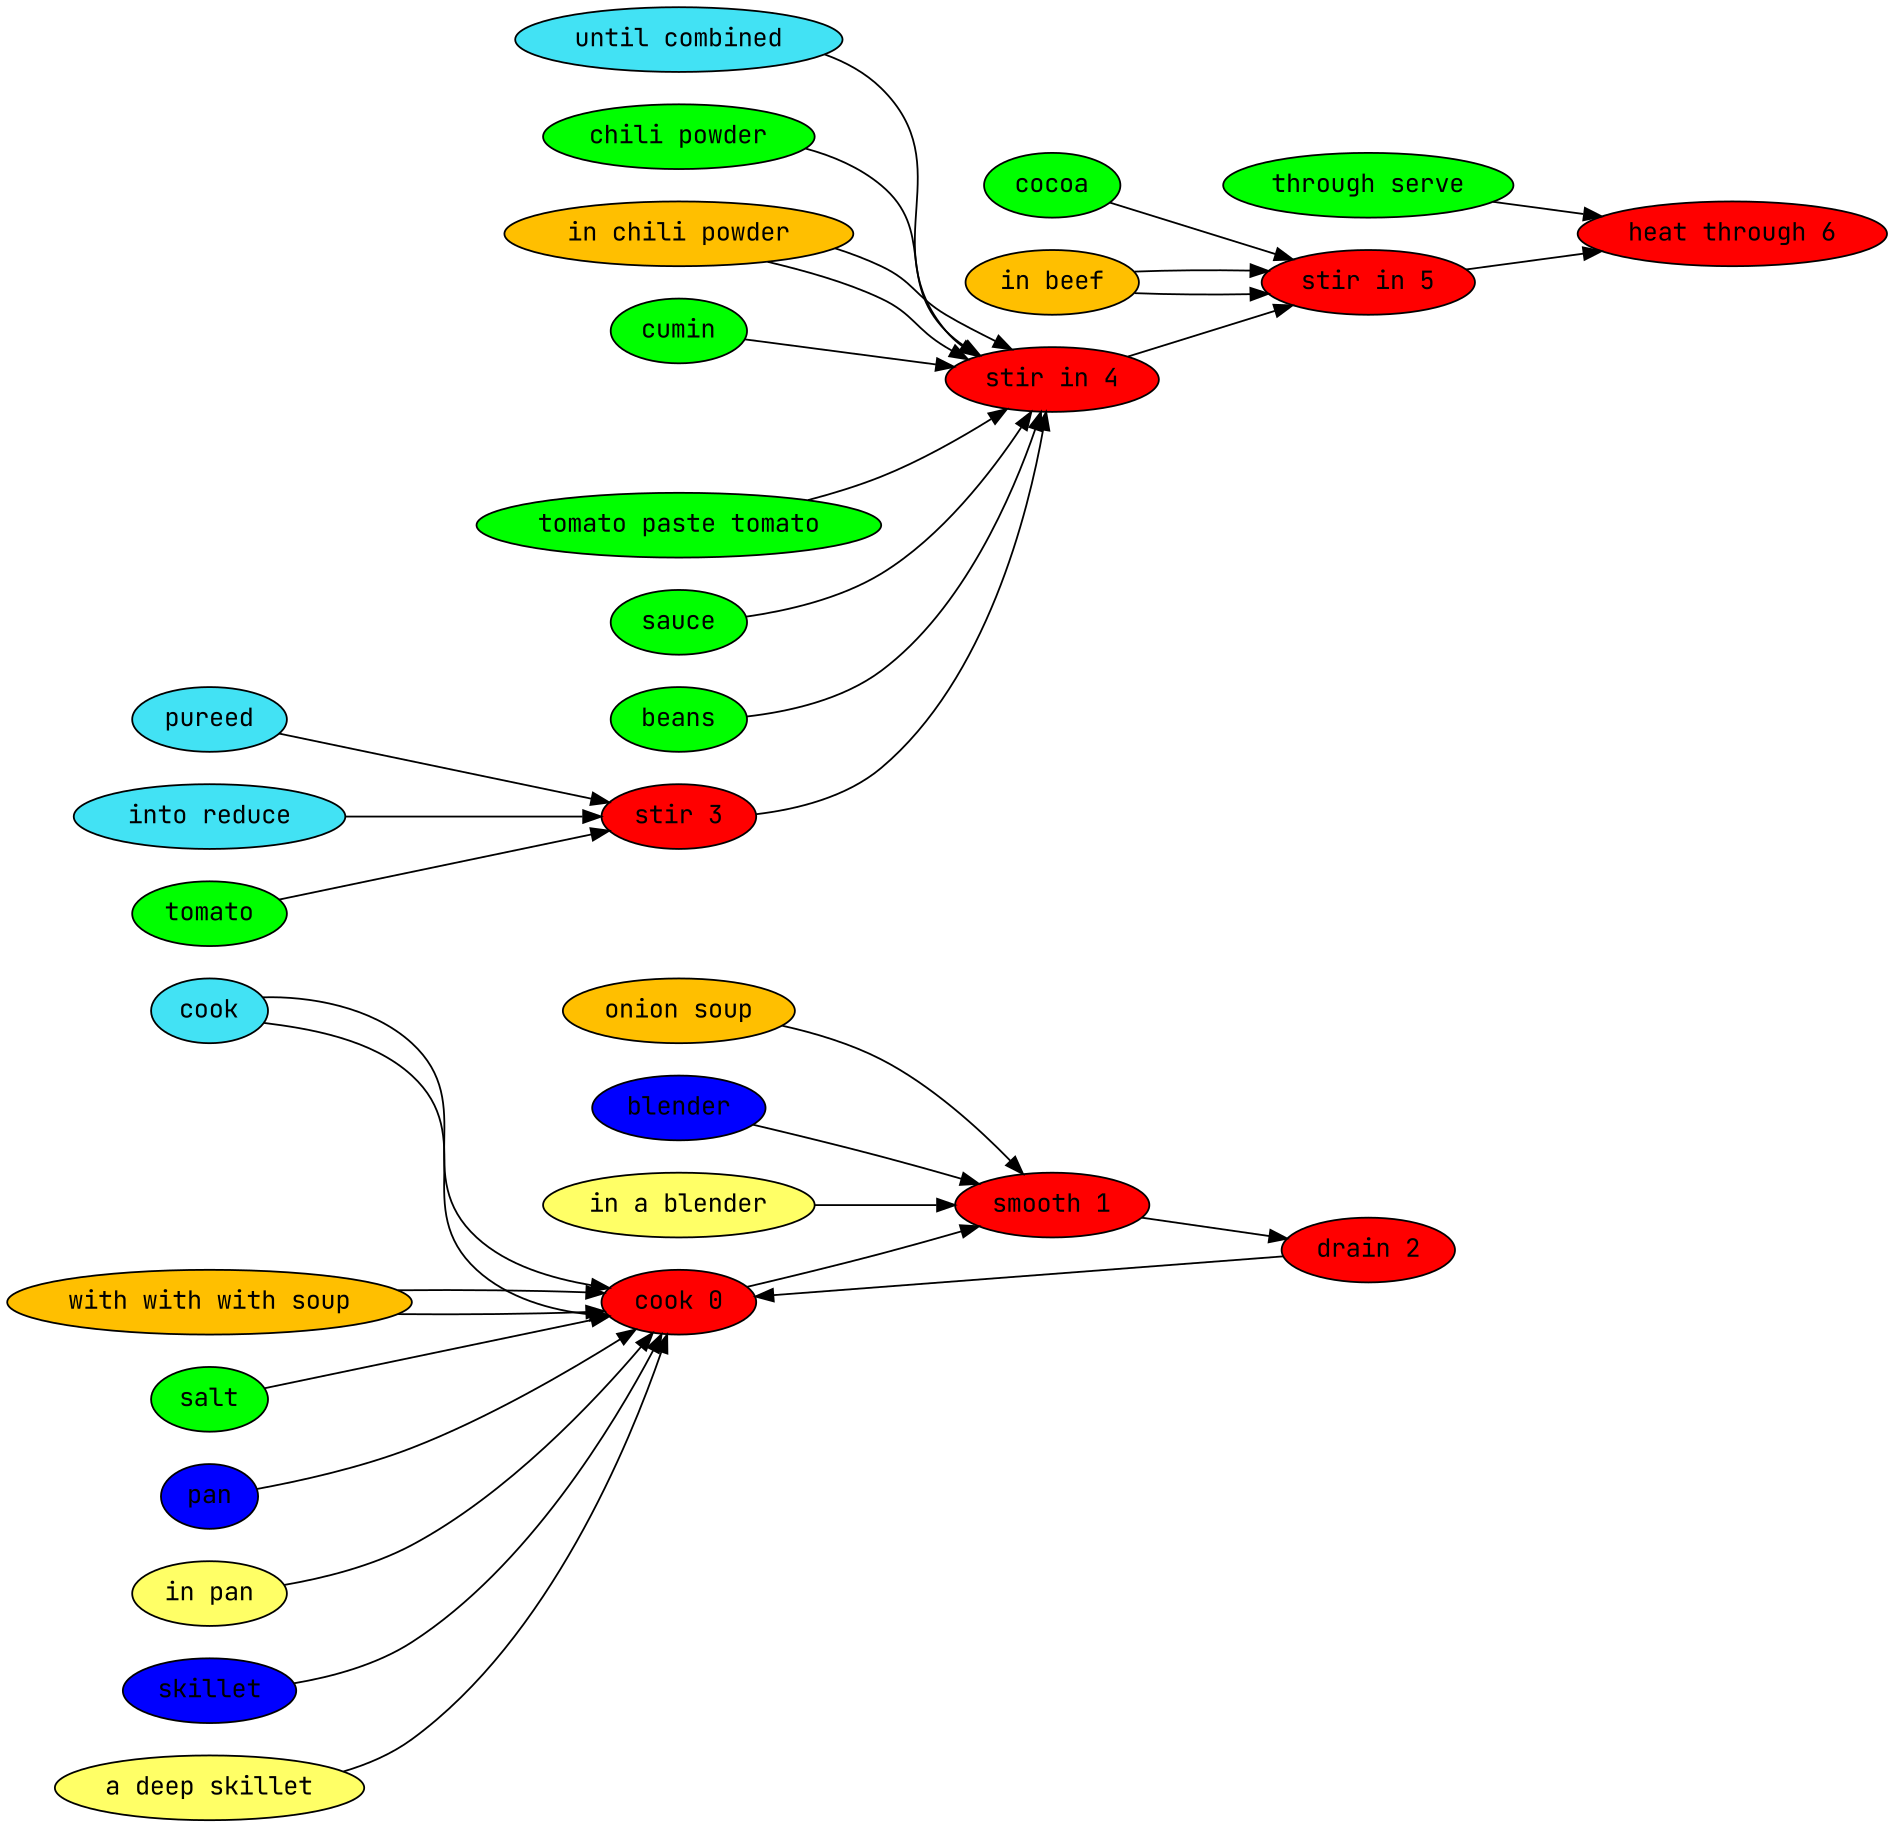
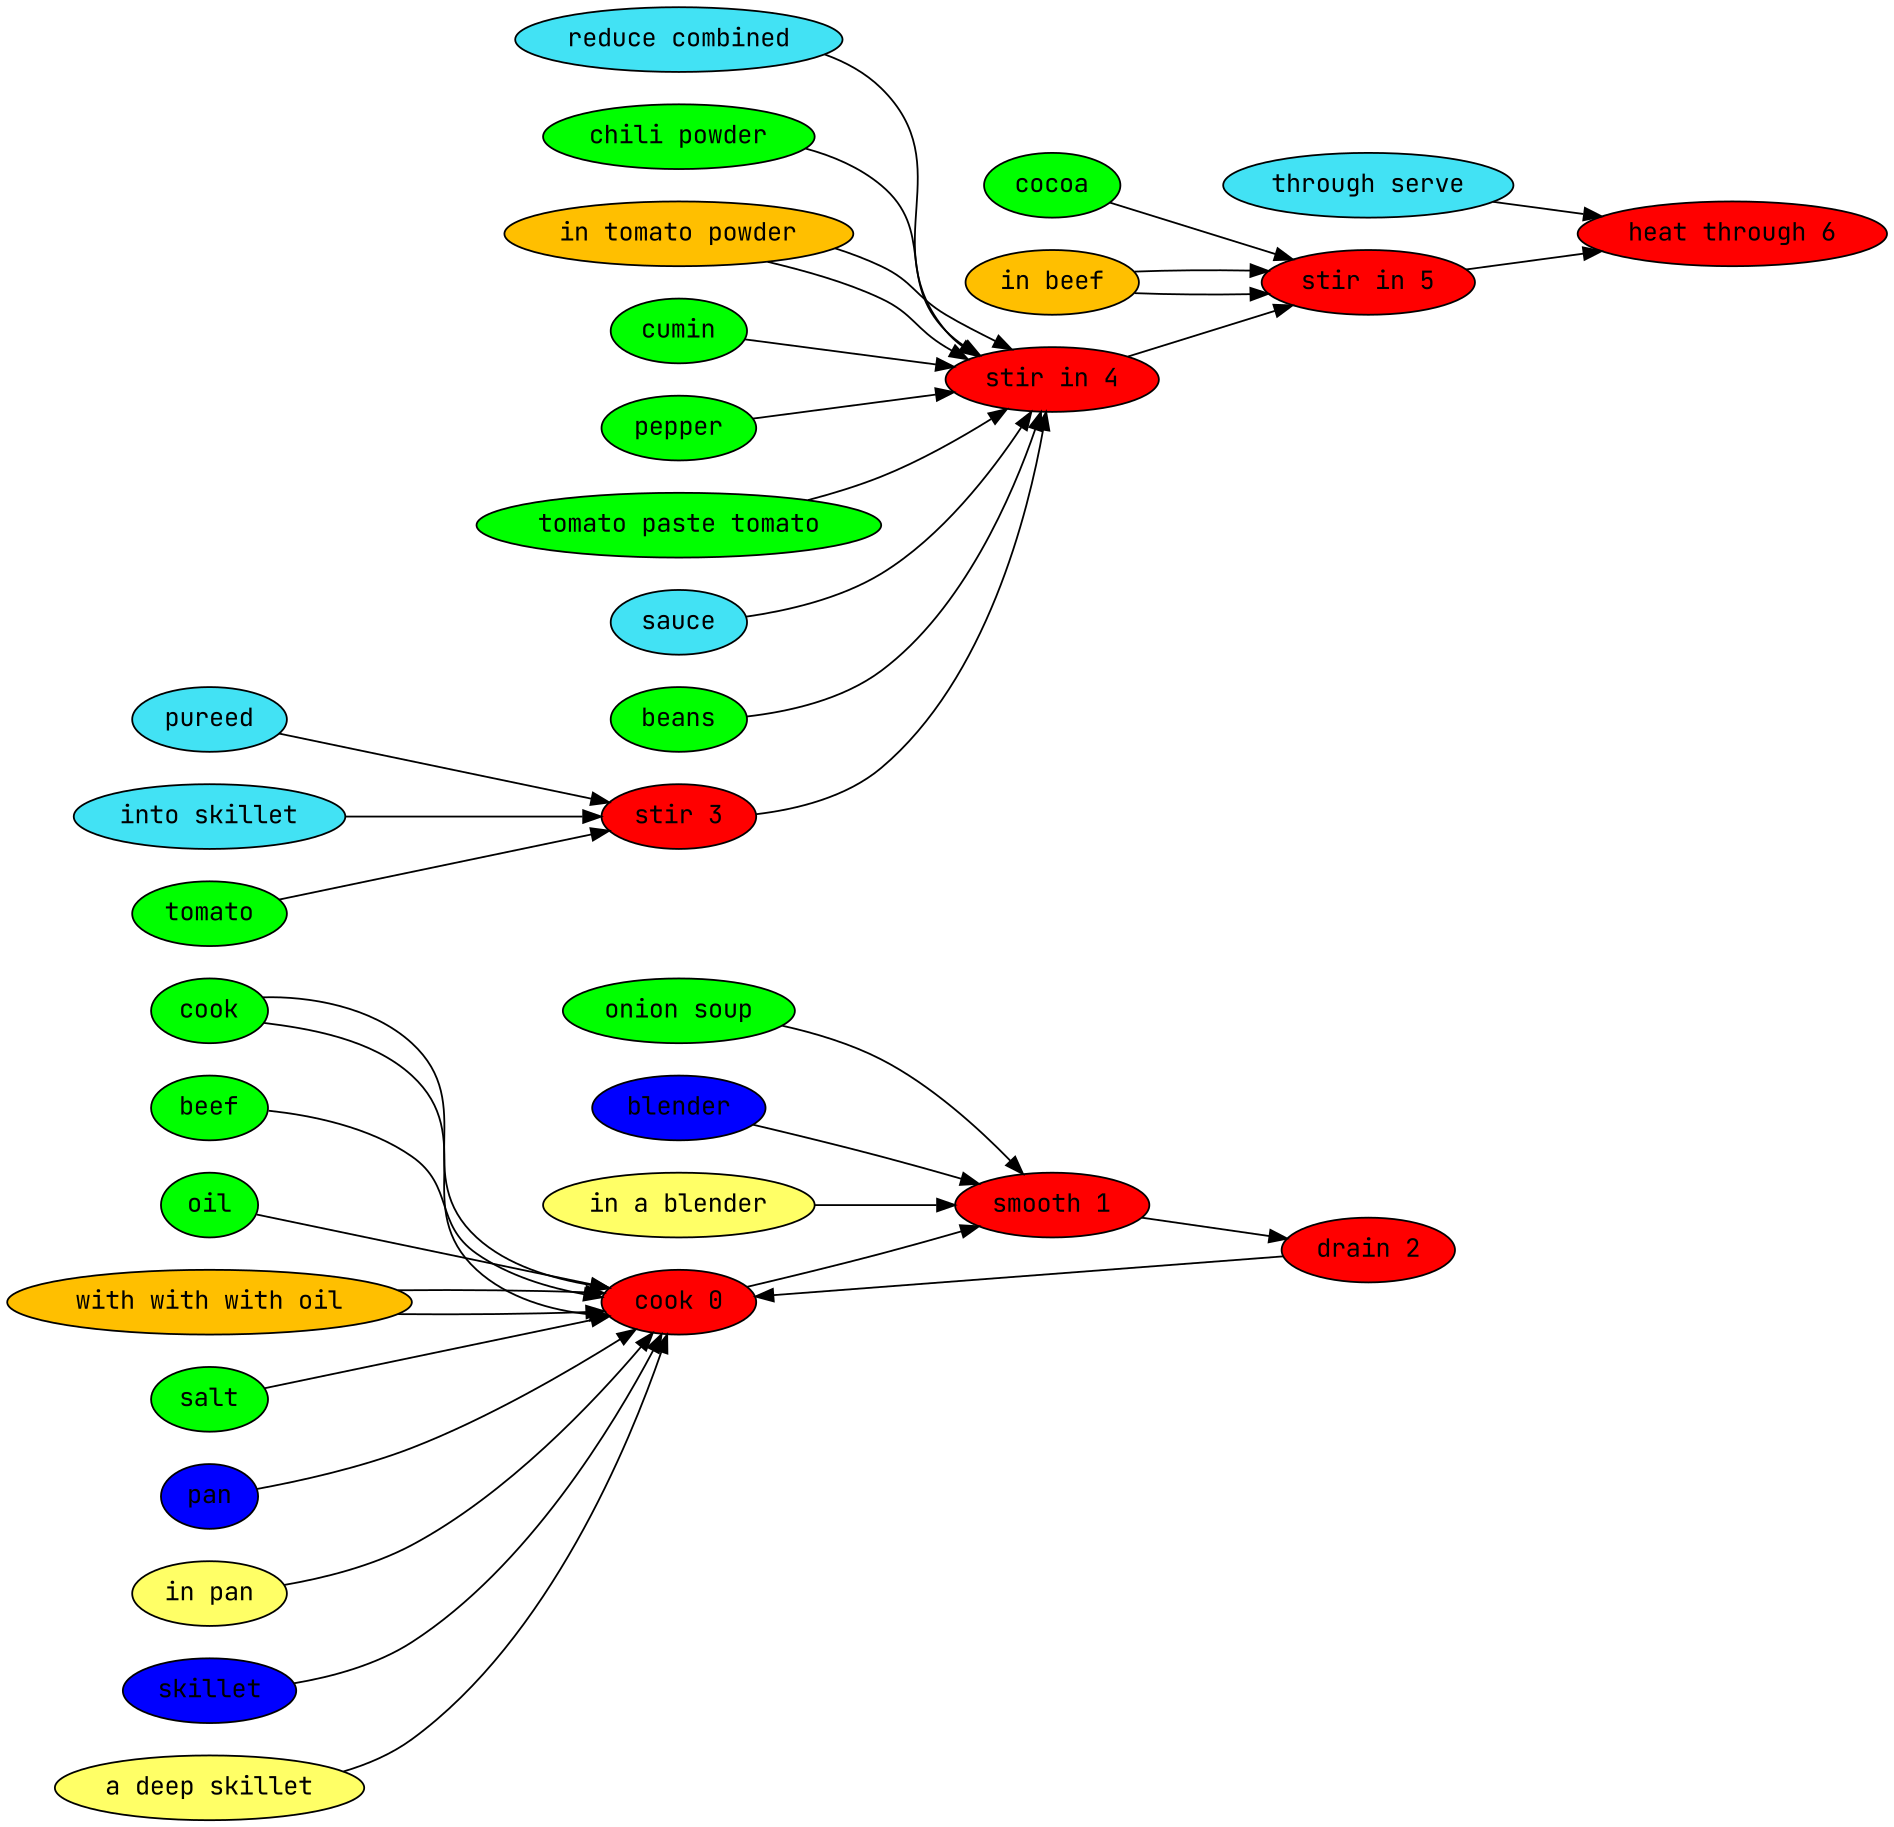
node "until combined": label "until combined" -> "reduce combined"
node "through serve": fillcolor green -> #42e2f4
node "in chili powder": label "in chili powder" -> "in tomato powder"
node "pepper": added
node "sauce": fillcolor green -> #42e2f4
node "into reduce": label "into reduce" -> "into skillet"
node "cook": fillcolor #42e2f4 -> green
node "onion soup": fillcolor #ffbf00 -> green
node "beef": added
node "oil": added
node "with with with soup": label "with with with soup" -> "with with with oil"
